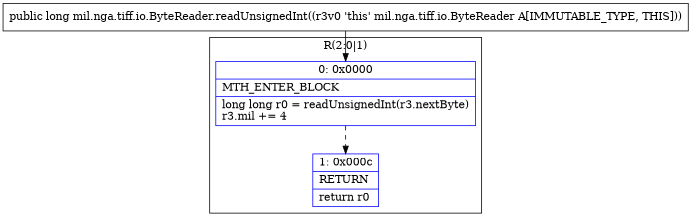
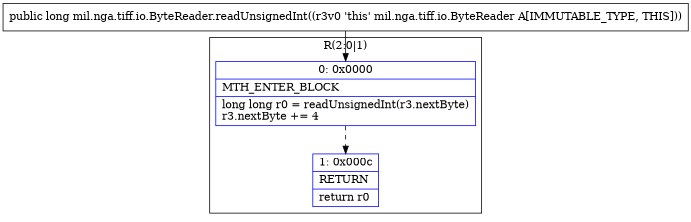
node "0: 0x0000": text "r3.mil += 4" -> "r3.nextByte += 4"
